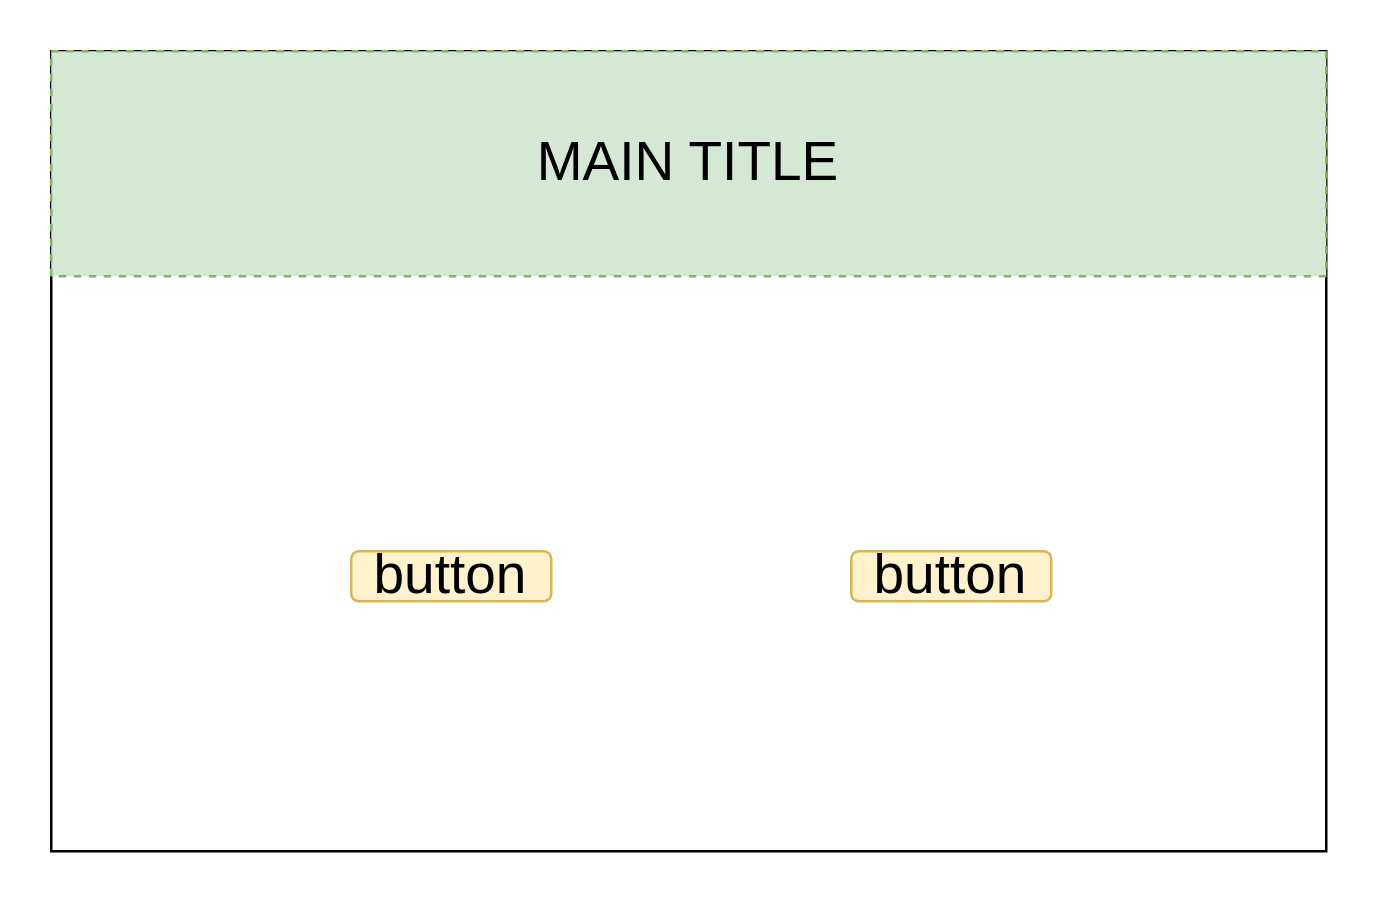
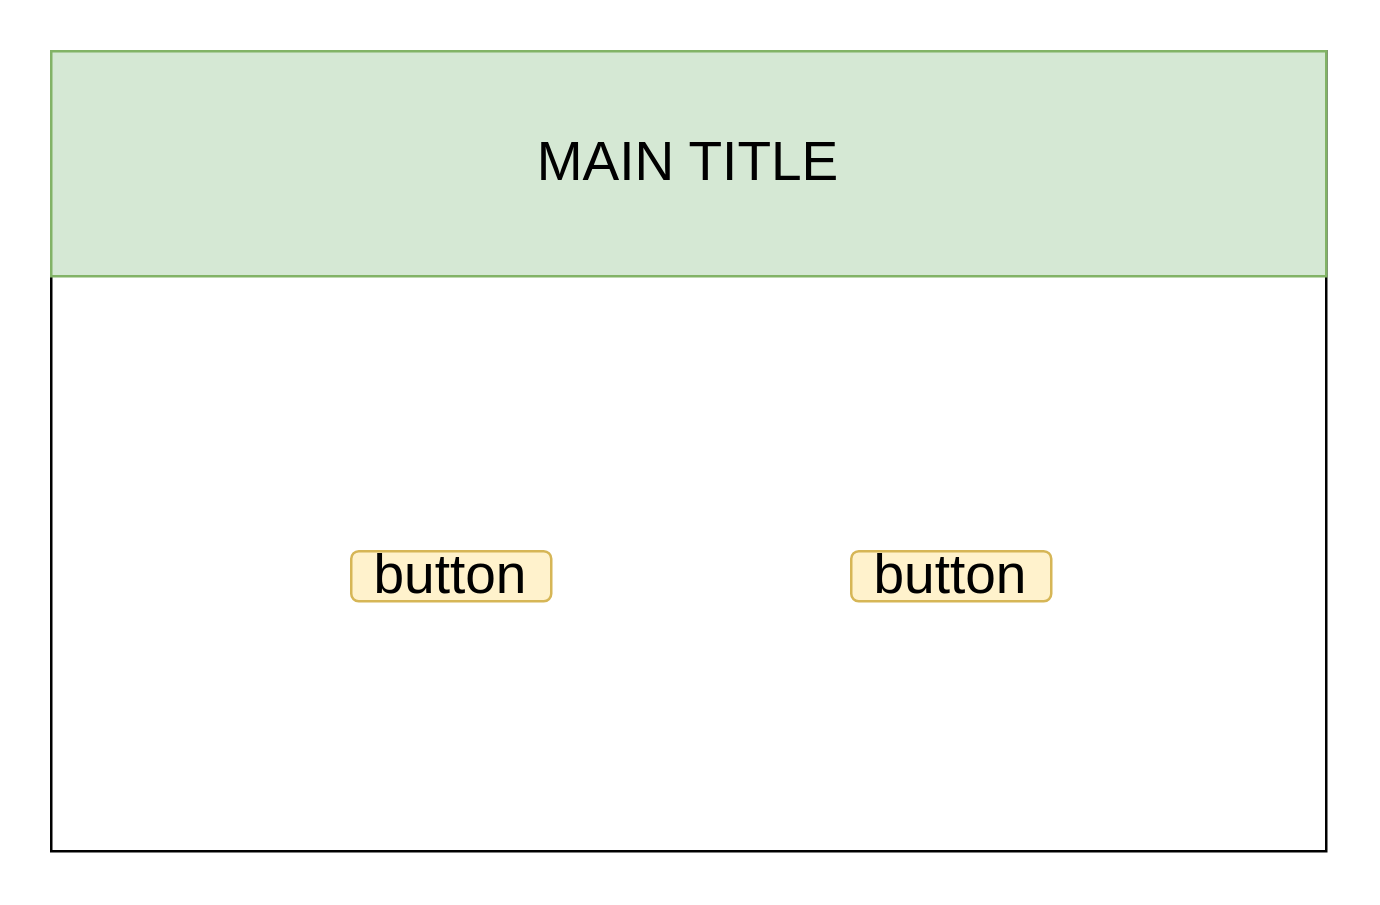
node "MAIN TITLE": style dashed -> solid
